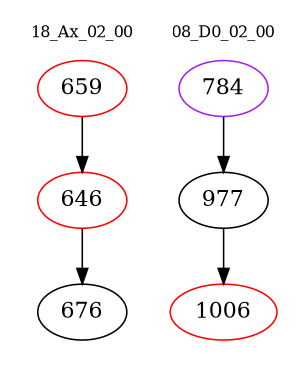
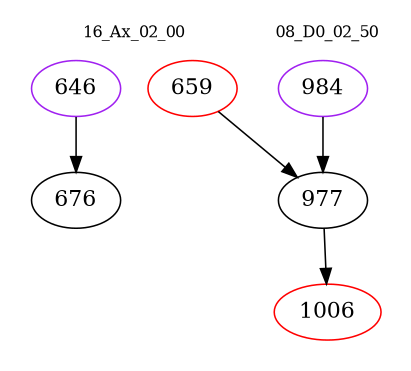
cluster "18_Ax_02_00": label "18_Ax_02_00" -> "16_Ax_02_00"
cluster "08_D0_02_00": label "08_D0_02_00" -> "08_D0_02_50"
node "784": label "784" -> "984"
edge "659" -> "646": now "659" -> "977"
node "646": color red -> purple
